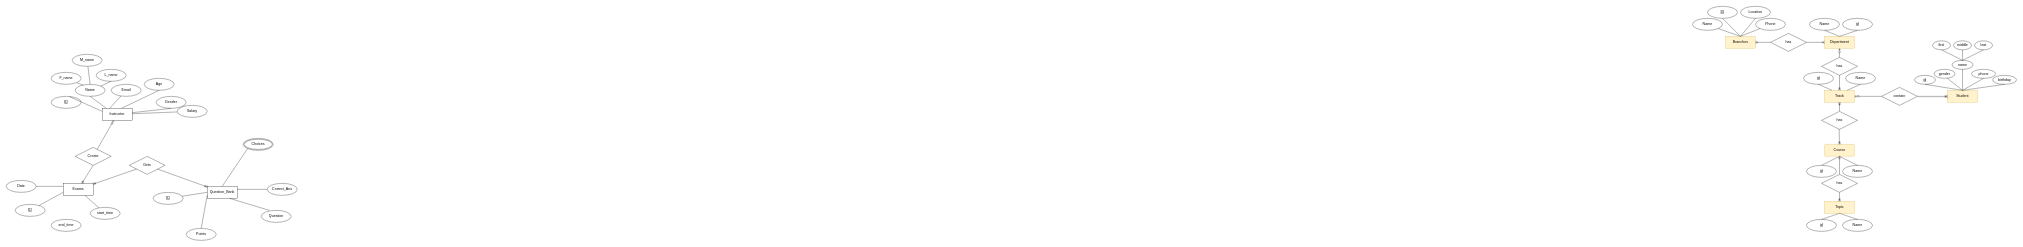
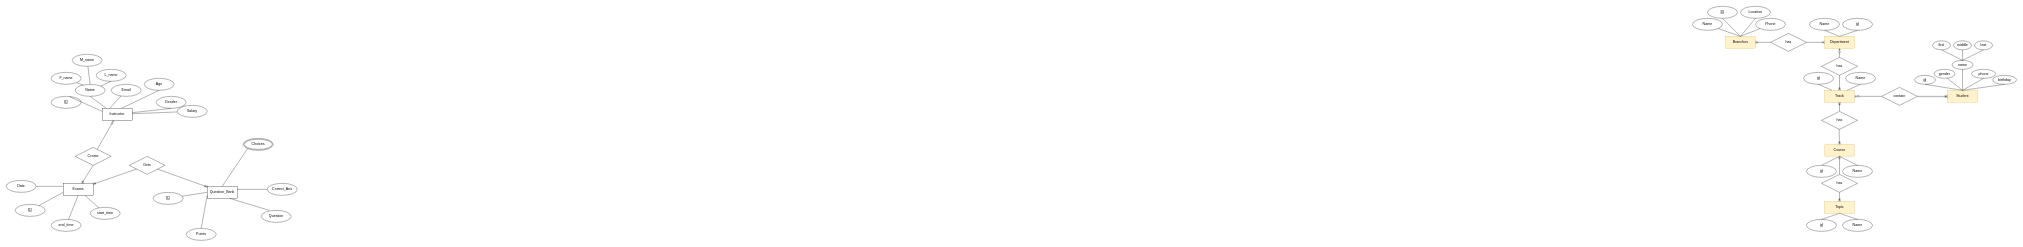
edge "Exams" -- "end_time": added
